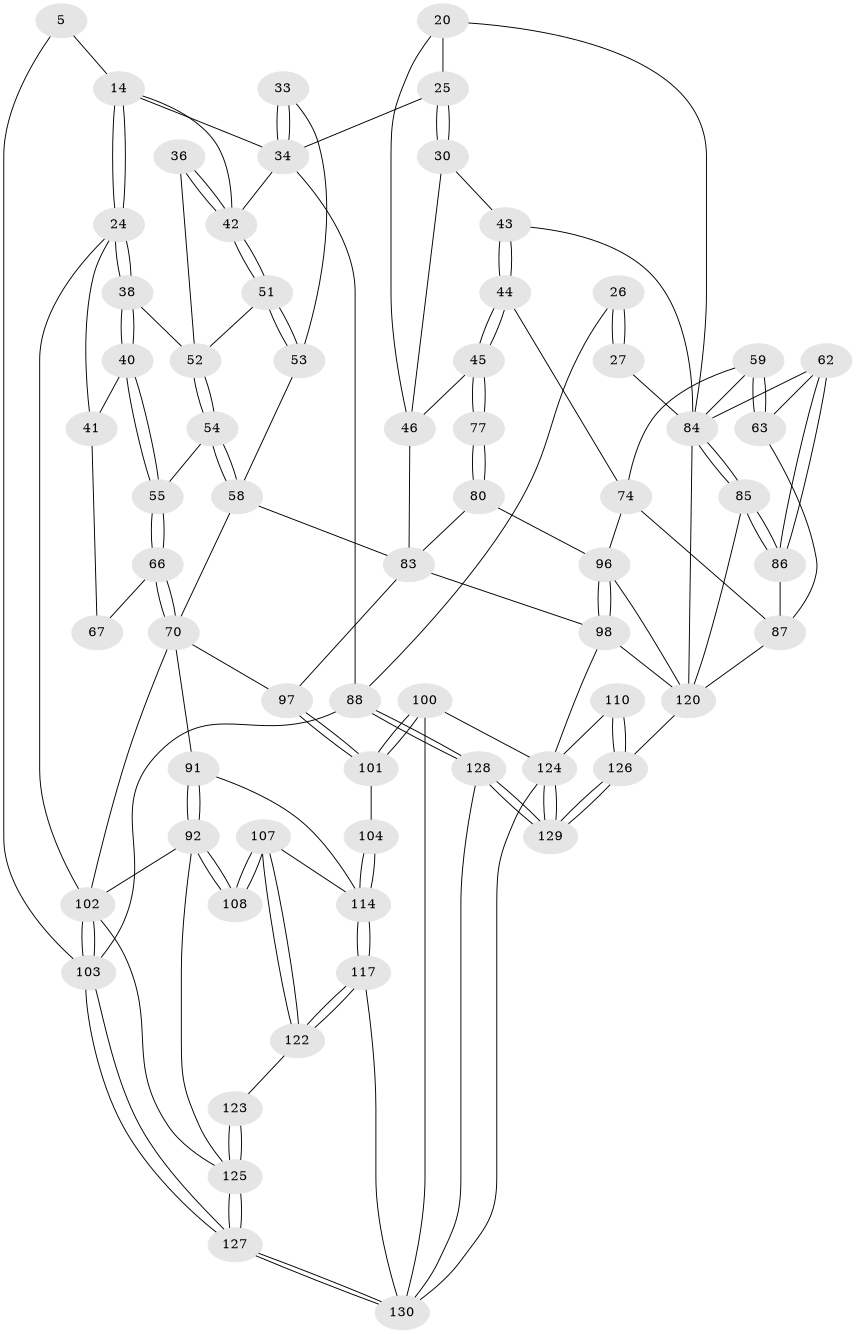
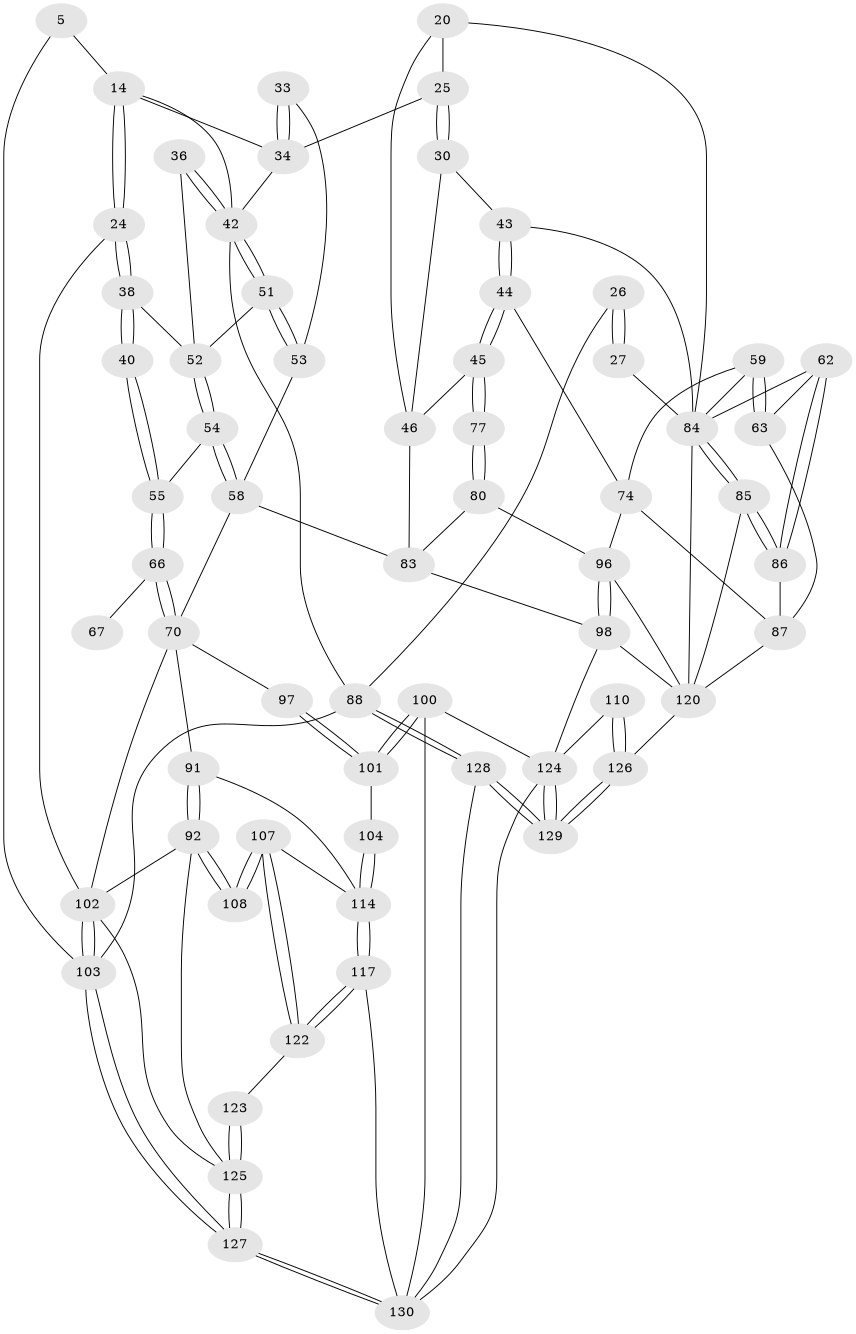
edge "34" -- "88": now "42" -- "88"
node "41": removed
edge "83" -- "97": removed
